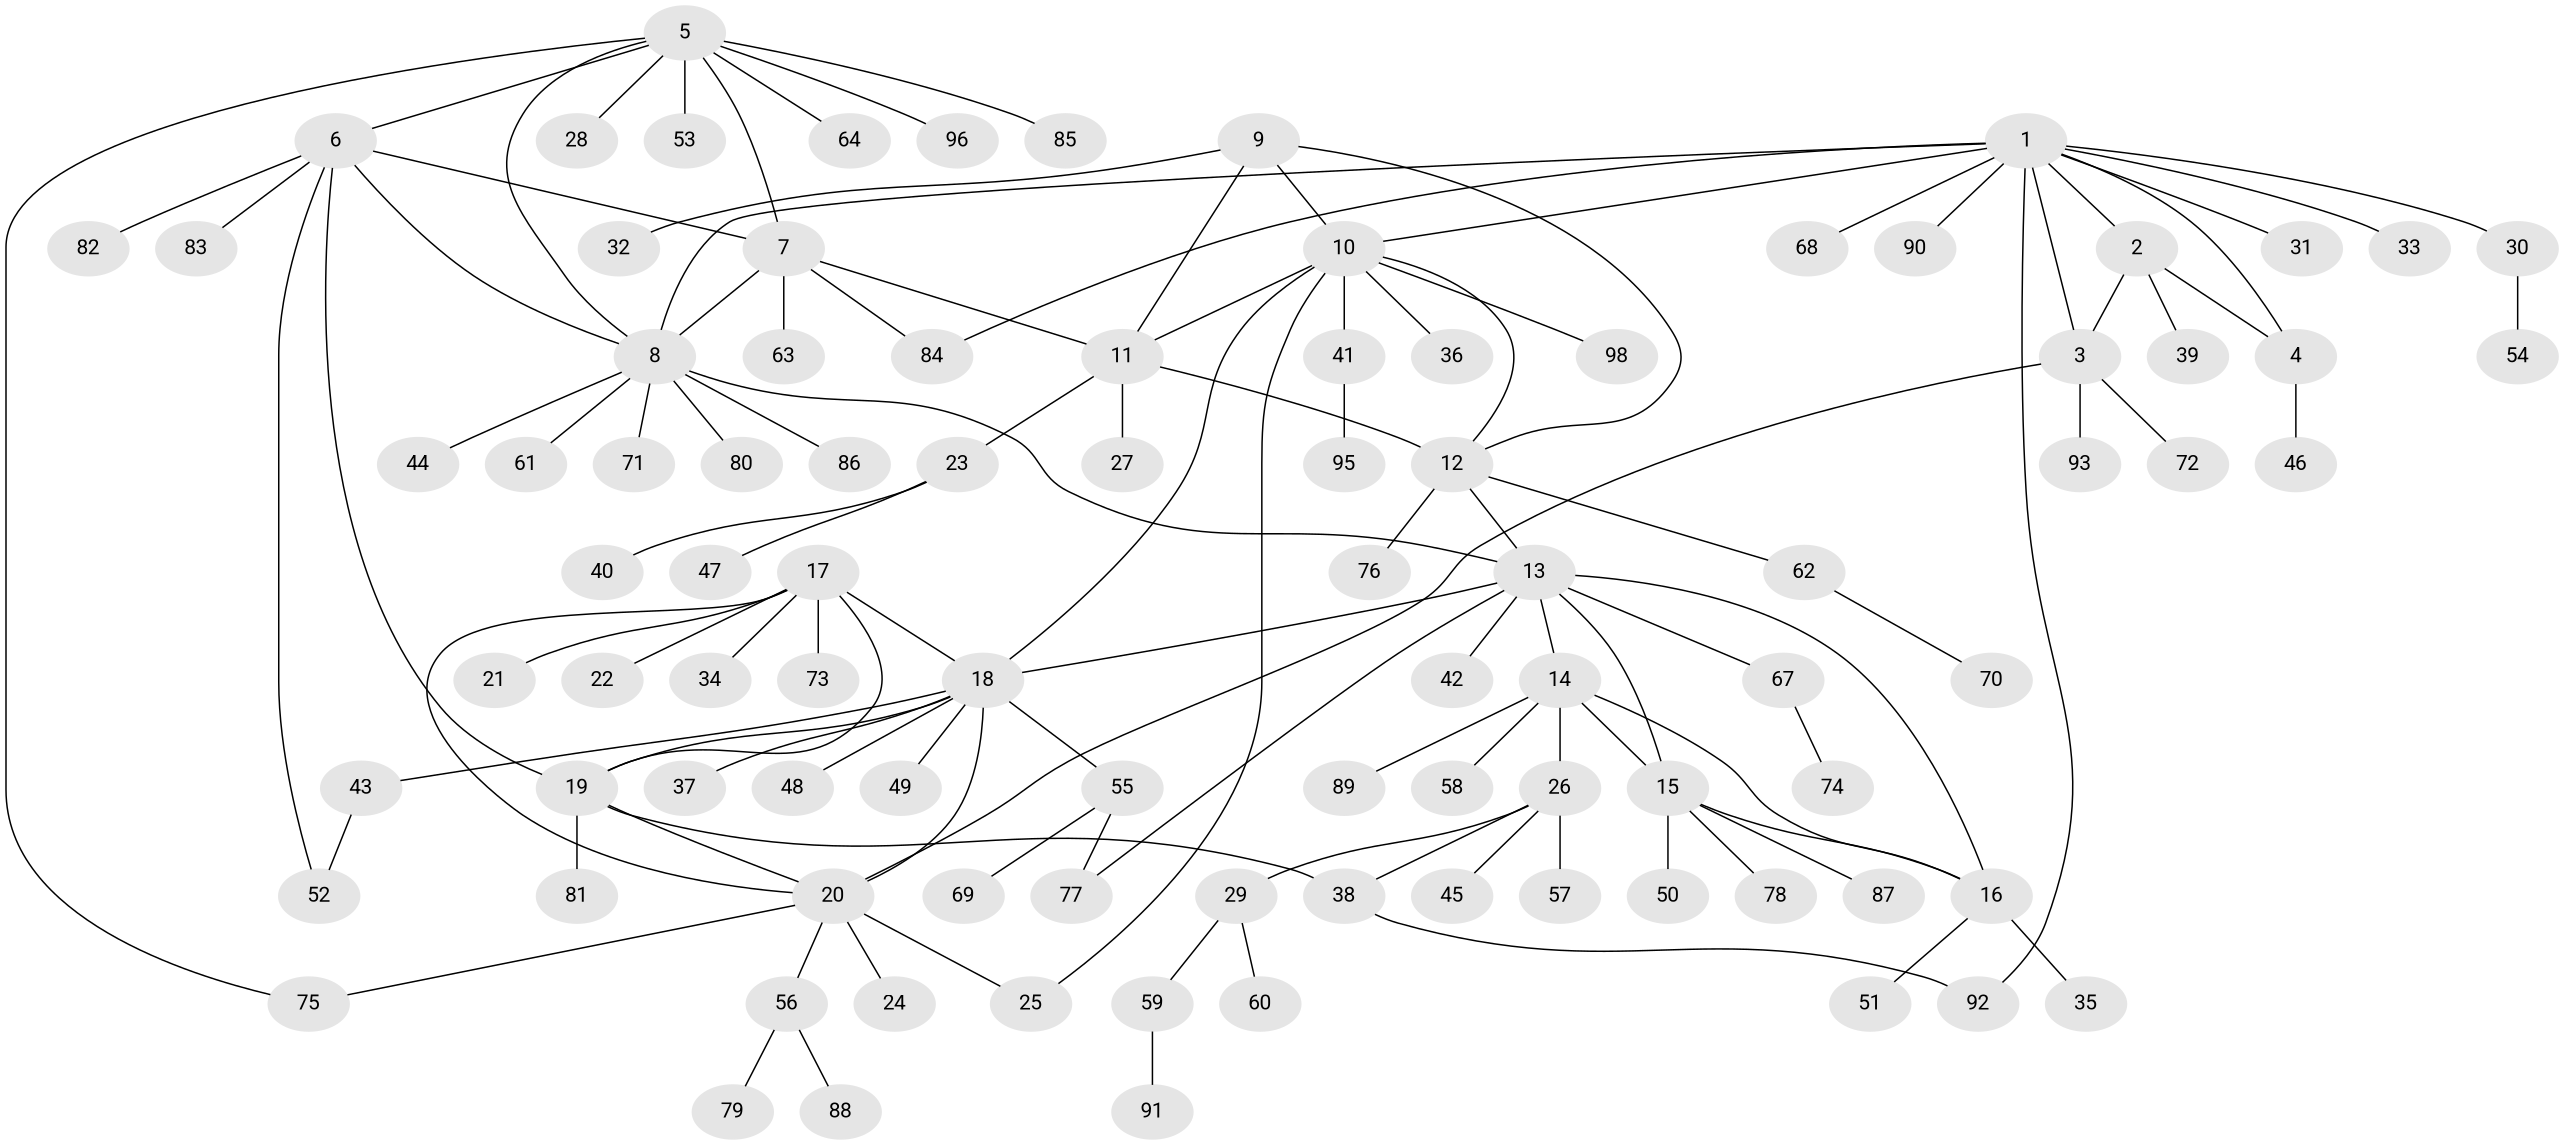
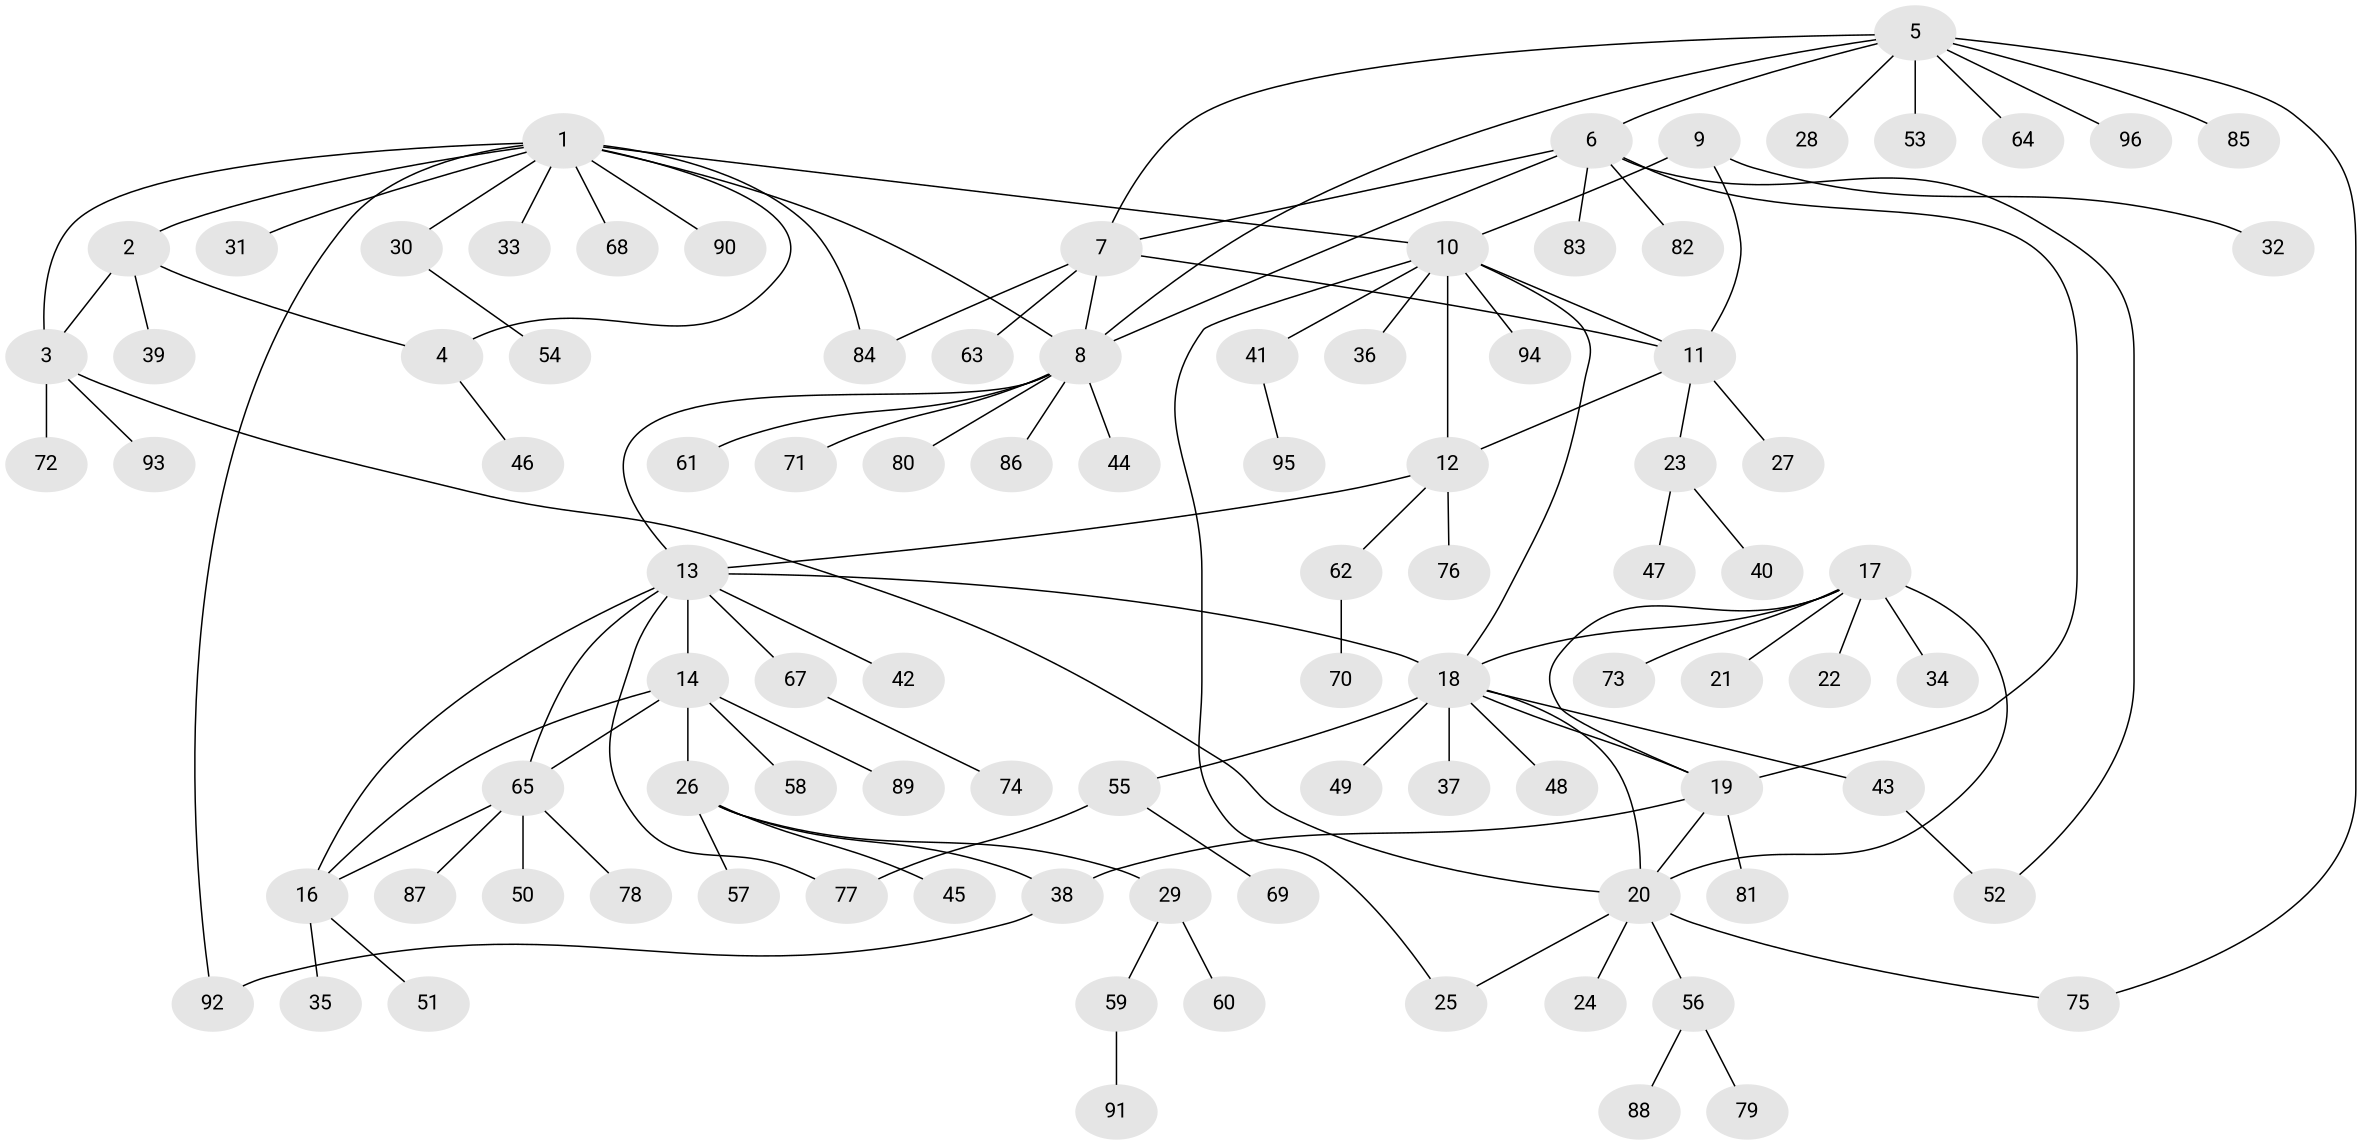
edge "9" -- "12": removed
node "98": label "98" -> "94"
node "15": label "15" -> "65"
